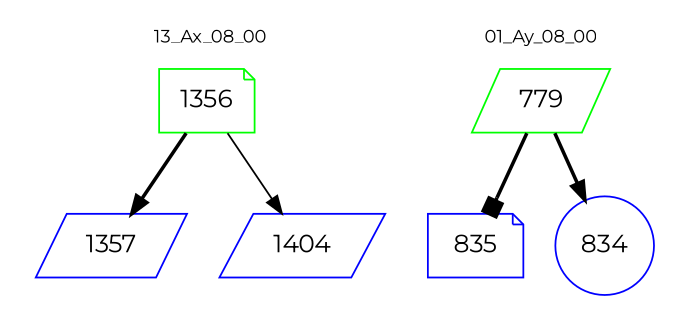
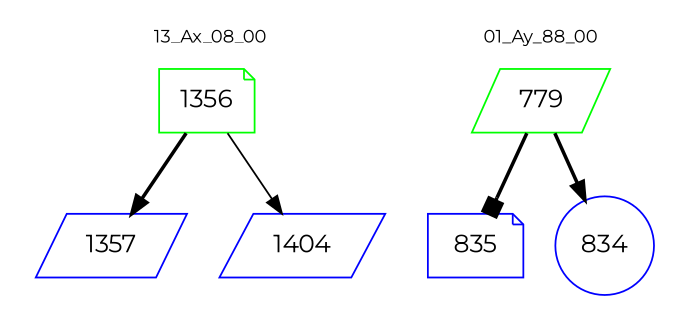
cluster "01_Ay_08_00": label "01_Ay_08_00" -> "01_Ay_88_00"
